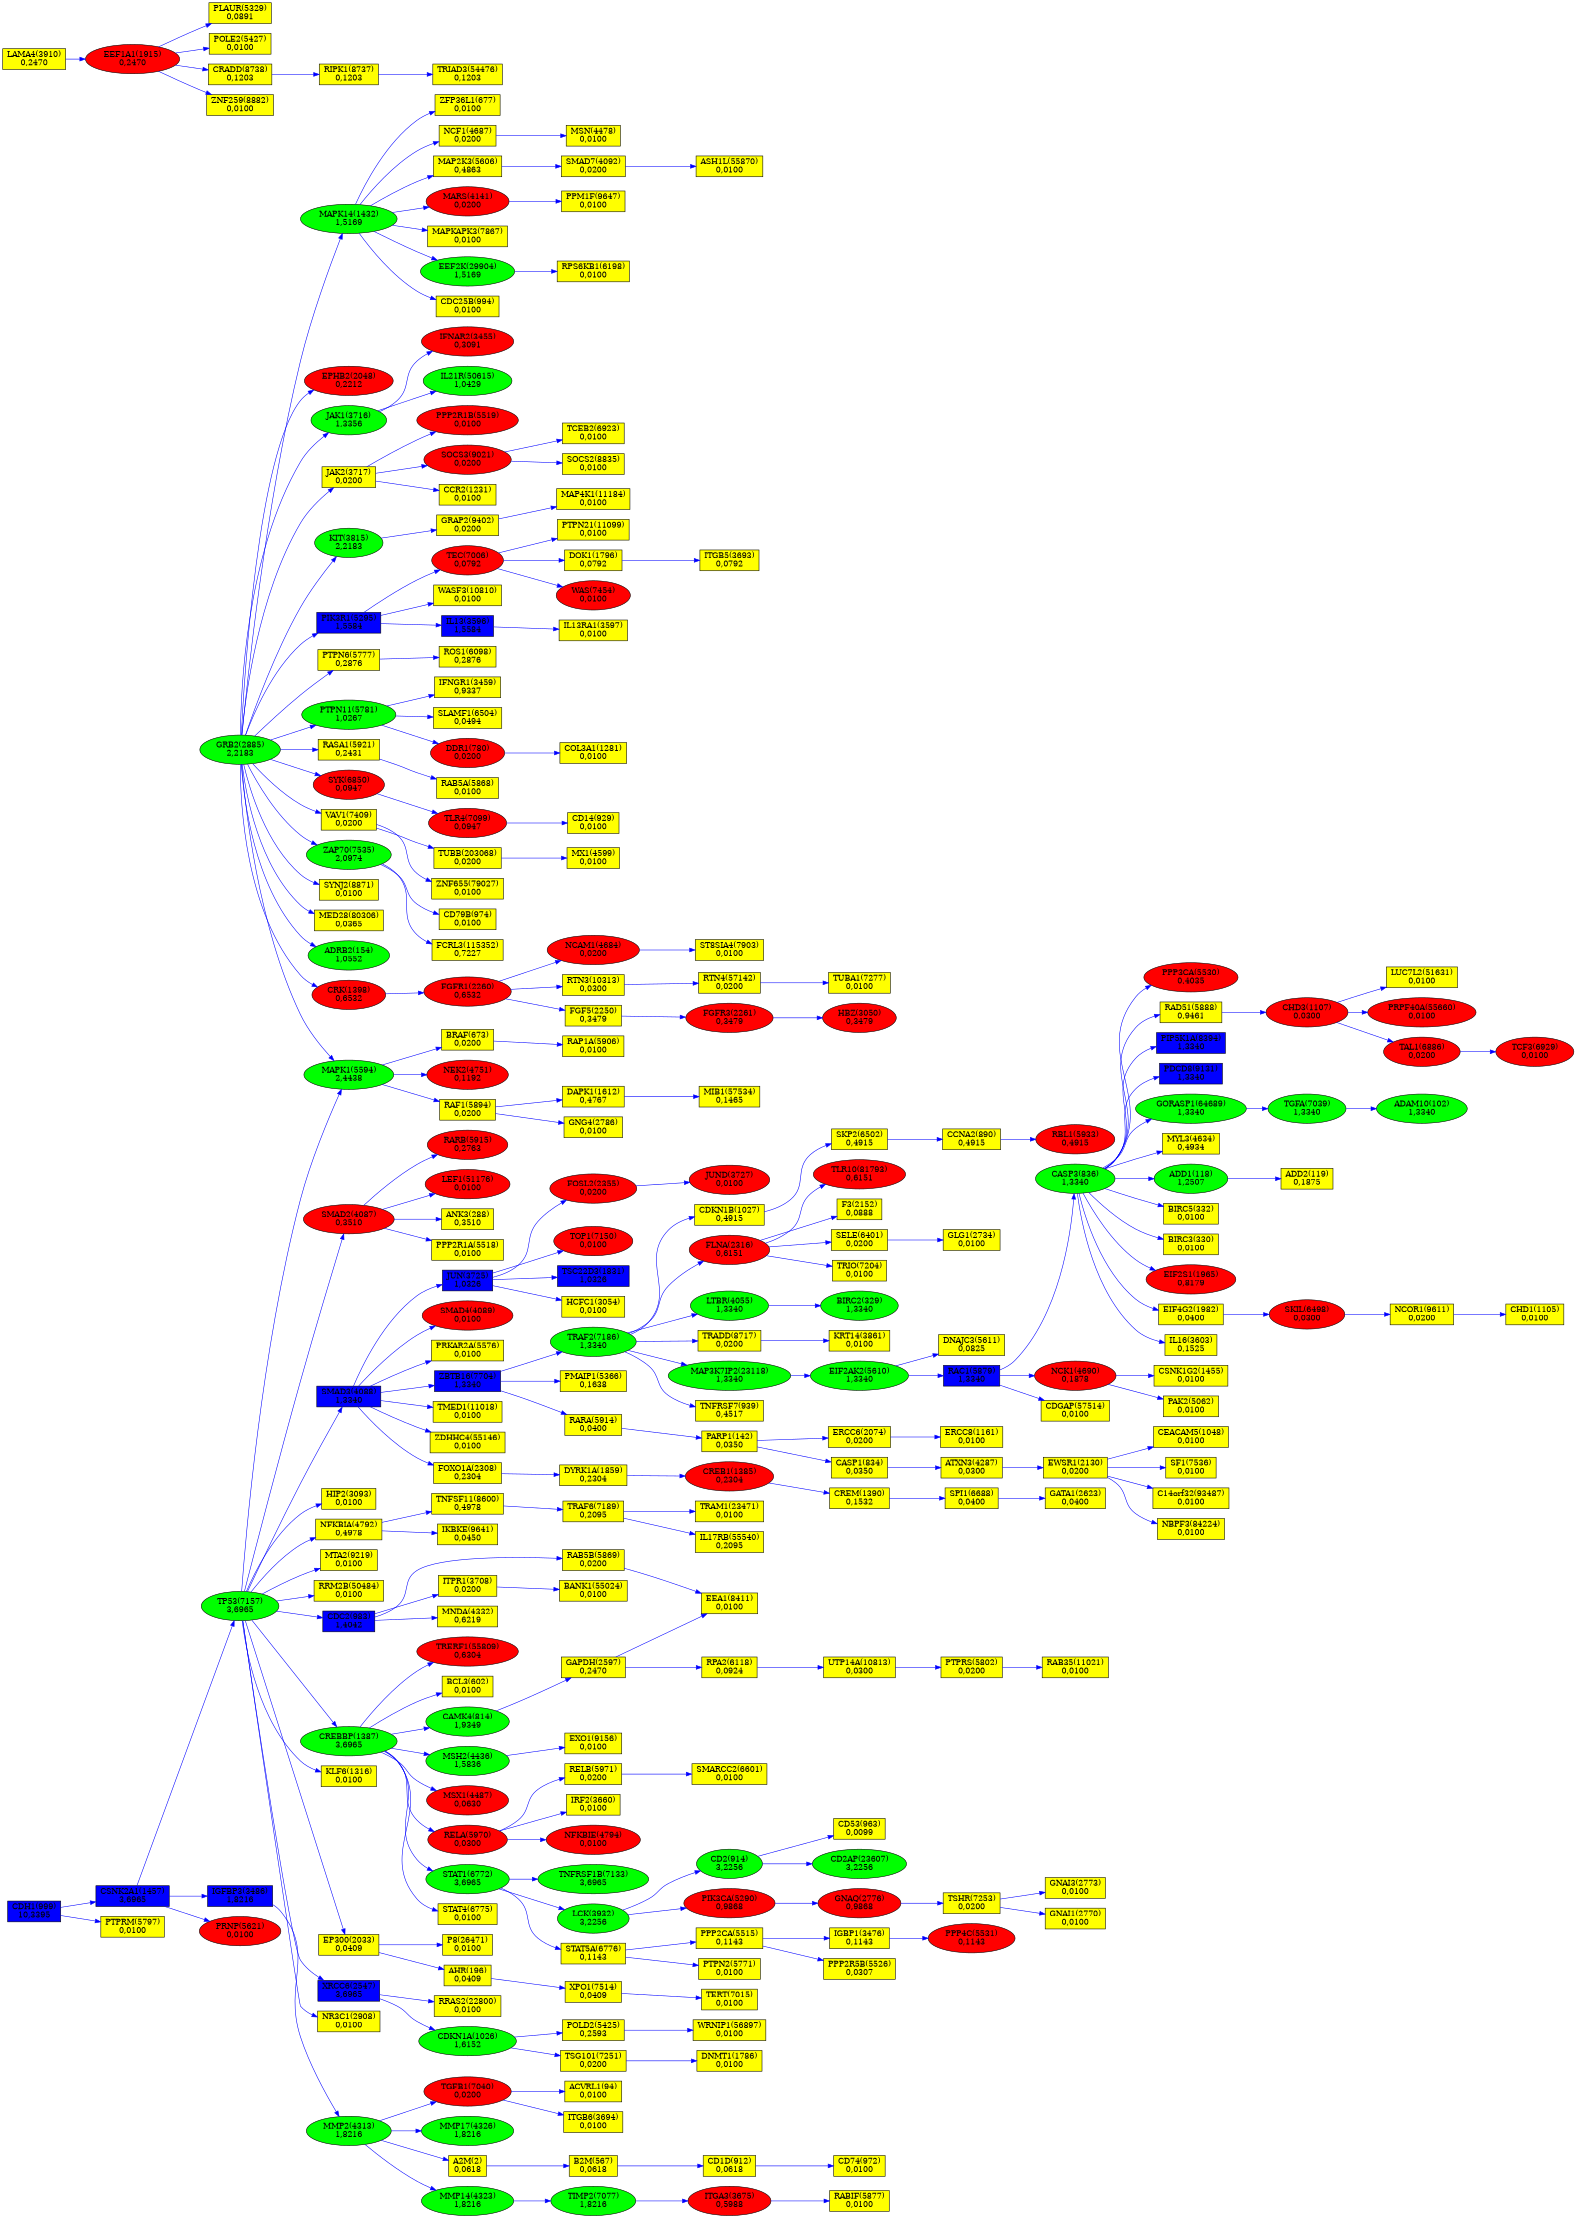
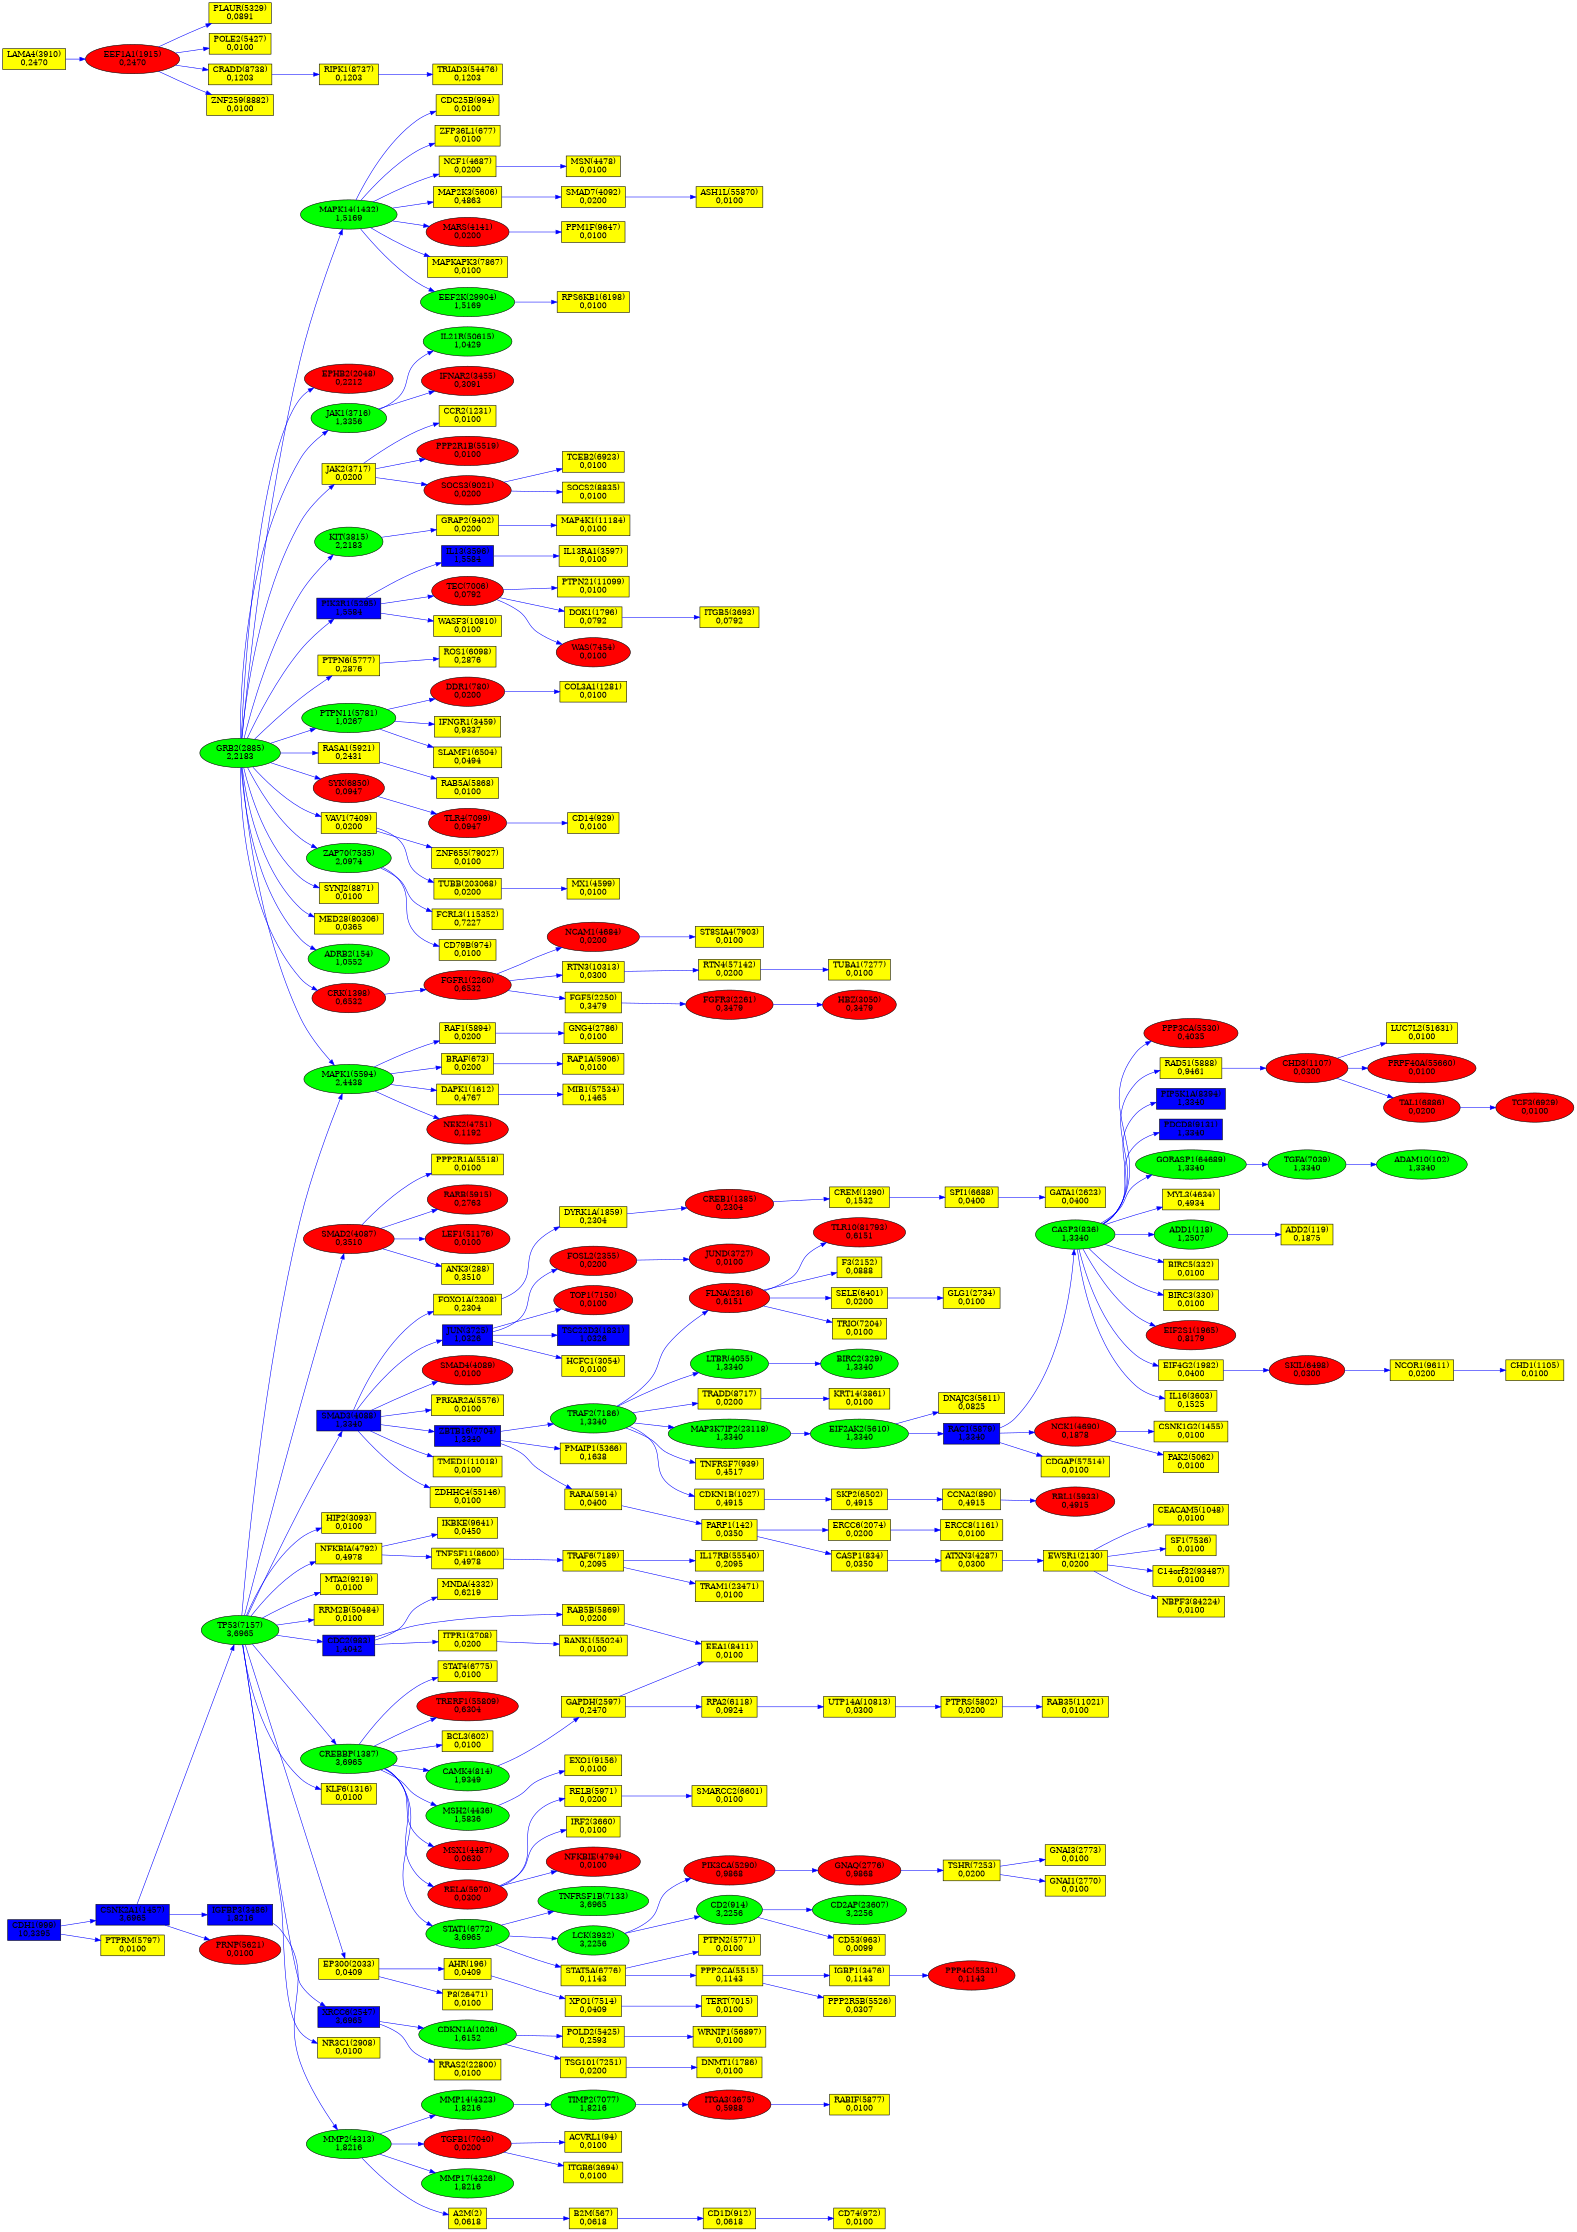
edge "RAF1(5894) 0,0200" -> "DAPK1(1612) 0,4767": now "MAPK1(5594) 2,4438" -> "DAPK1(1612) 0,4767"
